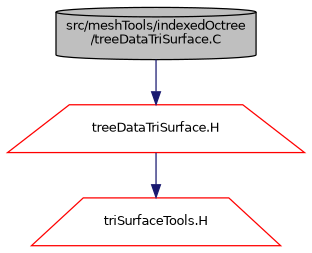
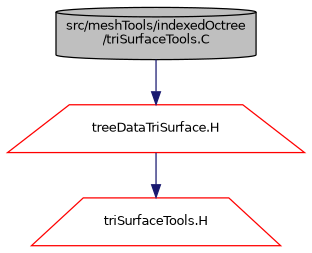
node "src/meshTools/indexedOctree /treeDataTriSurface.C": label "src/meshTools/indexedOctree /treeDataTriSurface.C" -> "src/meshTools/indexedOctree /triSurfaceTools.C"
